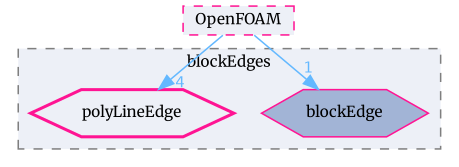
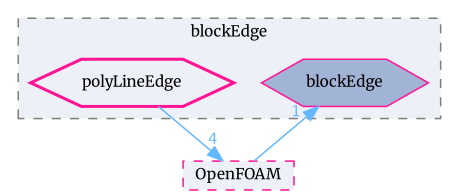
edge "OpenFOAM" -> "polyLineEdge": reversed
cluster "blockEdges": label "blockEdges" -> "blockEdge"
